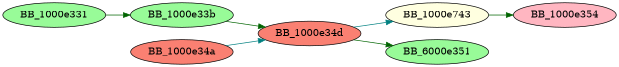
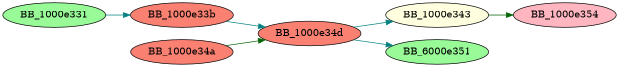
edge "BB_1000e331" -> "BB_1000e33b": color darkgreen -> teal
node "BB_1000e33b": fillcolor palegreen -> salmon
node "BB_1000e743": label "BB_1000e743" -> "BB_1000e343"
edge "BB_1000e33b" -> "BB_1000e34d": color darkgreen -> teal
edge "BB_1000e34d" -> "BB_6000e351": color darkgreen -> teal
edge "BB_1000e34a" -> "BB_1000e34d": color teal -> darkgreen
